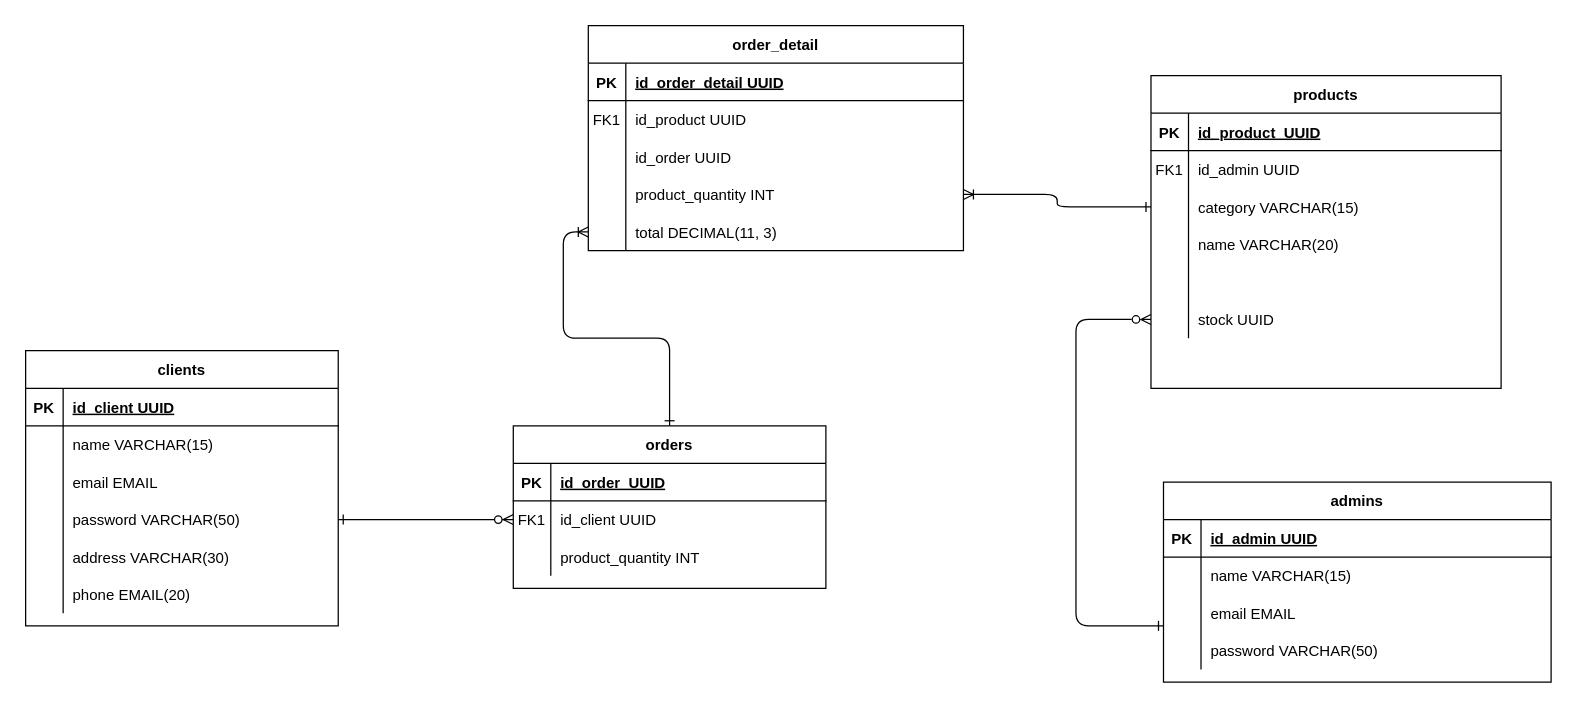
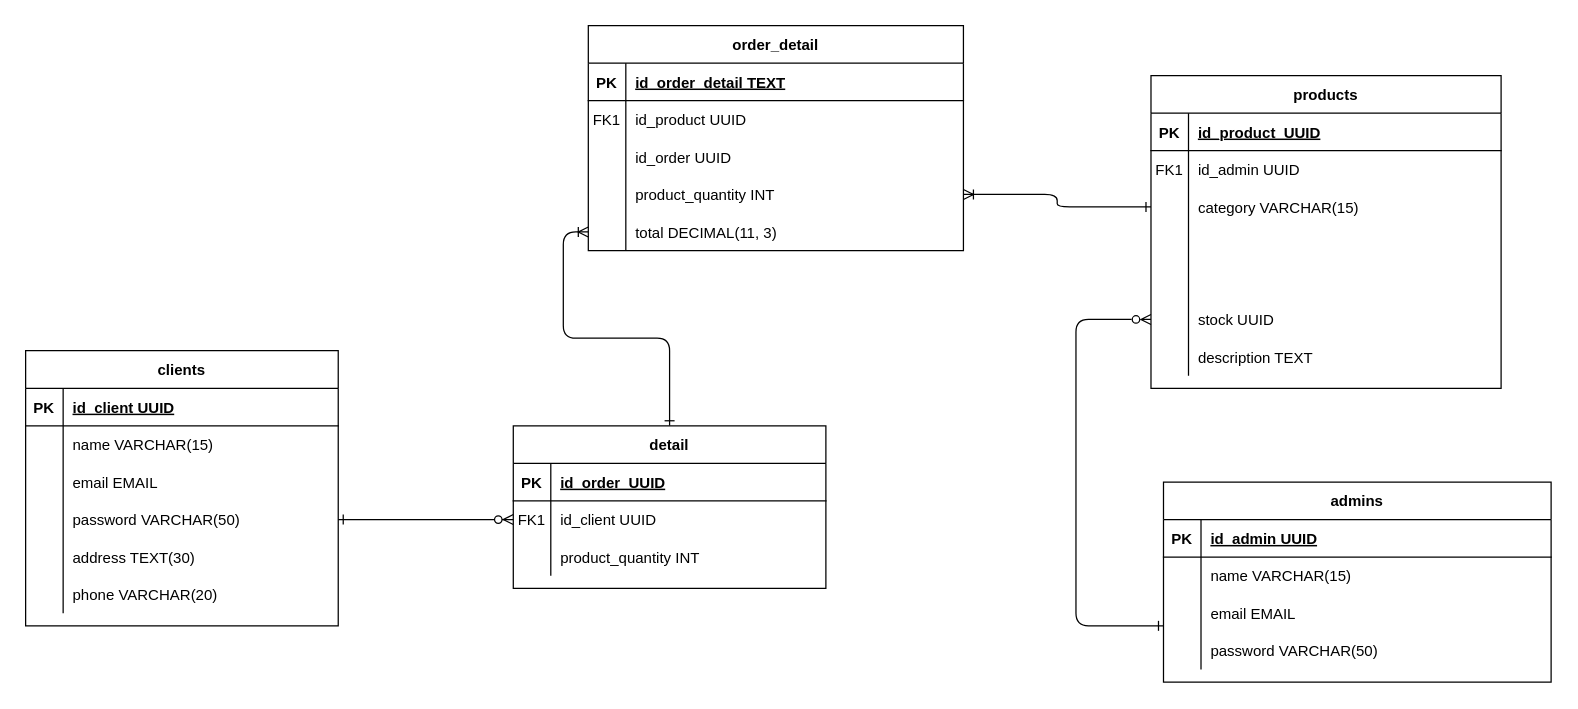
node "id_order_detail UUID": label "id_order_detail UUID" -> "id_order_detail TEXT"
node "name VARCHAR(20)": removed
node "description TEXT": added
node "orders": label "orders" -> "detail"
node "address VARCHAR(30)": label "address VARCHAR(30)" -> "address TEXT(30)"
node "phone EMAIL(20)": label "phone EMAIL(20)" -> "phone VARCHAR(20)"
